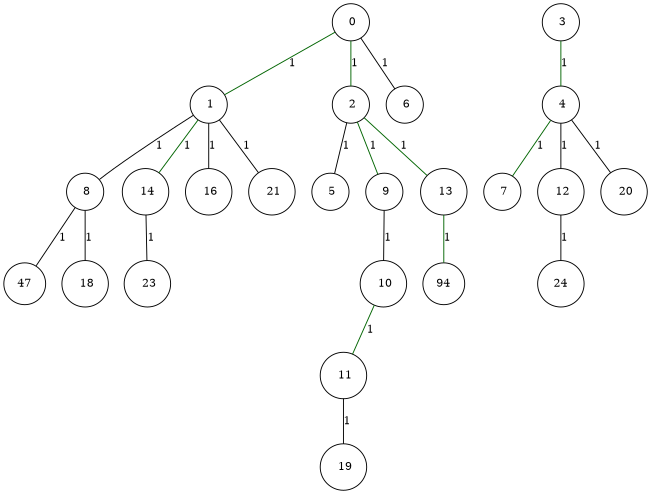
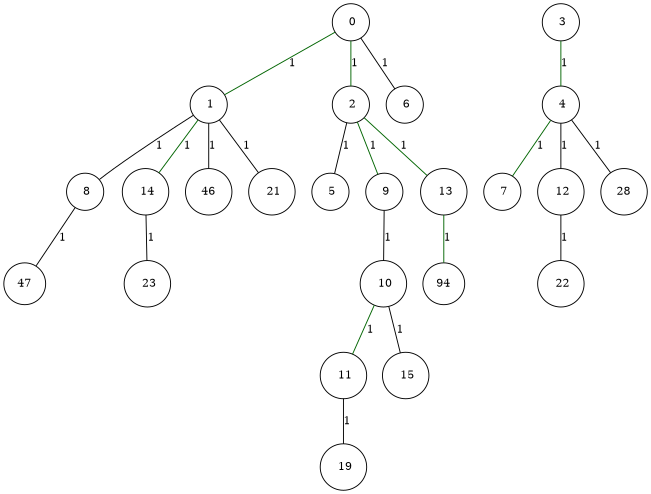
node "16": label "16" -> "46"
node "20": label "20" -> "28"
node "18": removed
node "24": label "24" -> "22"
node "15": added
